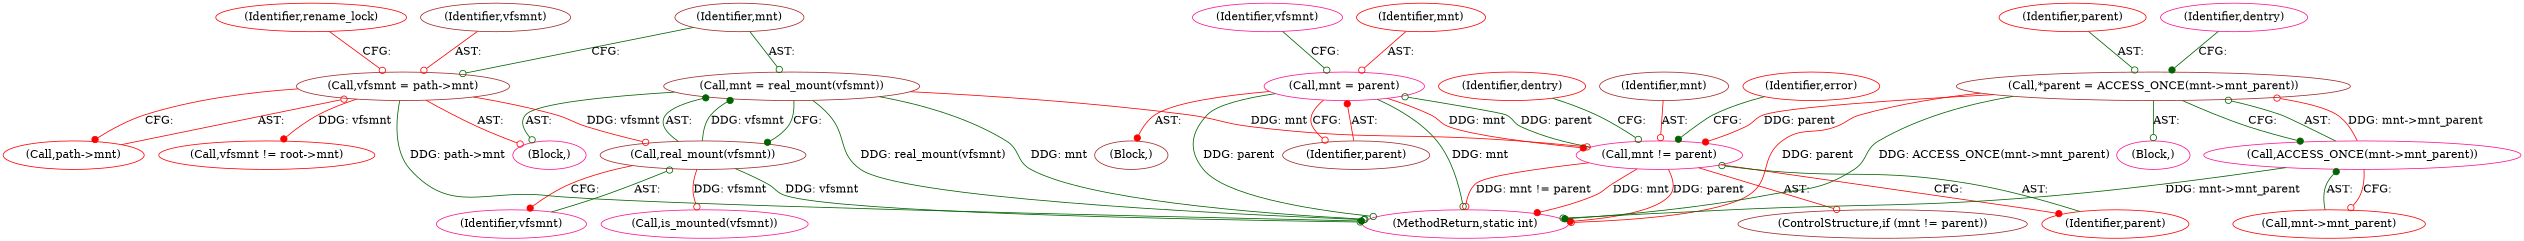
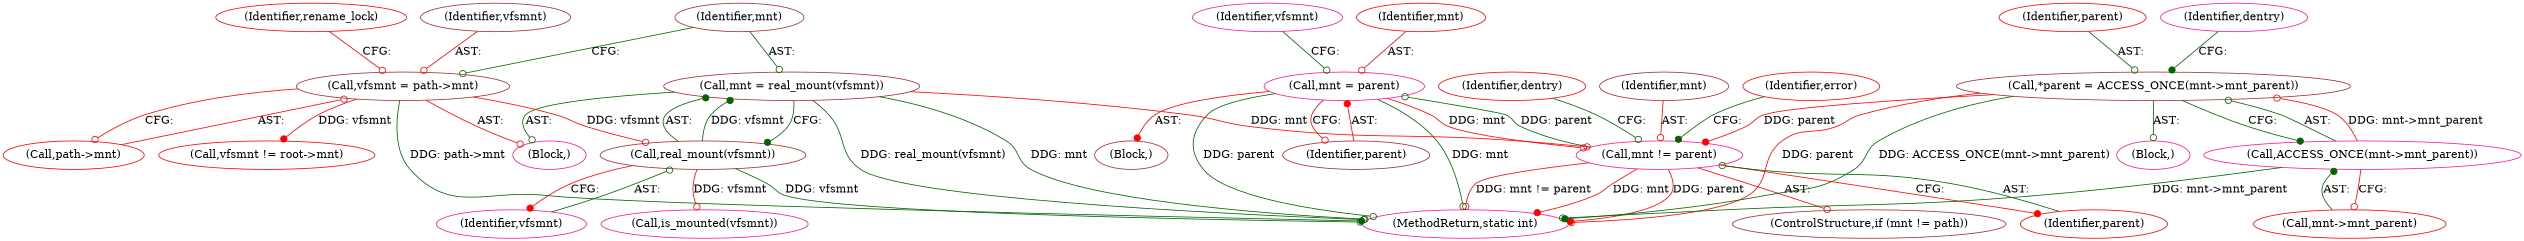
edge "(Call,vfsmnt = path->mnt)" -> "(Call,path->mnt)": arrowhead dot -> odot
edge "(Call,mnt = parent)" -> "(Call,mnt != parent)": arrowhead dot -> odot
node "(ControlStructure,if (mnt != parent))": label "(ControlStructure,if (mnt != parent))" -> "(ControlStructure,if (mnt != path))"
